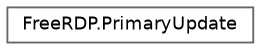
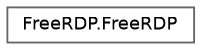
node "FreeRDP.PrimaryUpdate": label "FreeRDP.PrimaryUpdate" -> "FreeRDP.FreeRDP"
